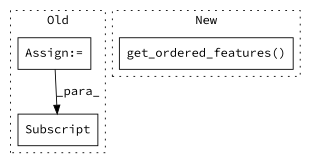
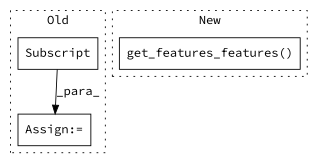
node "get_ordered_features()": label "get_ordered_features()" -> "get_features_features()"
edge "Assign:=" -> "Subscript": reversed
